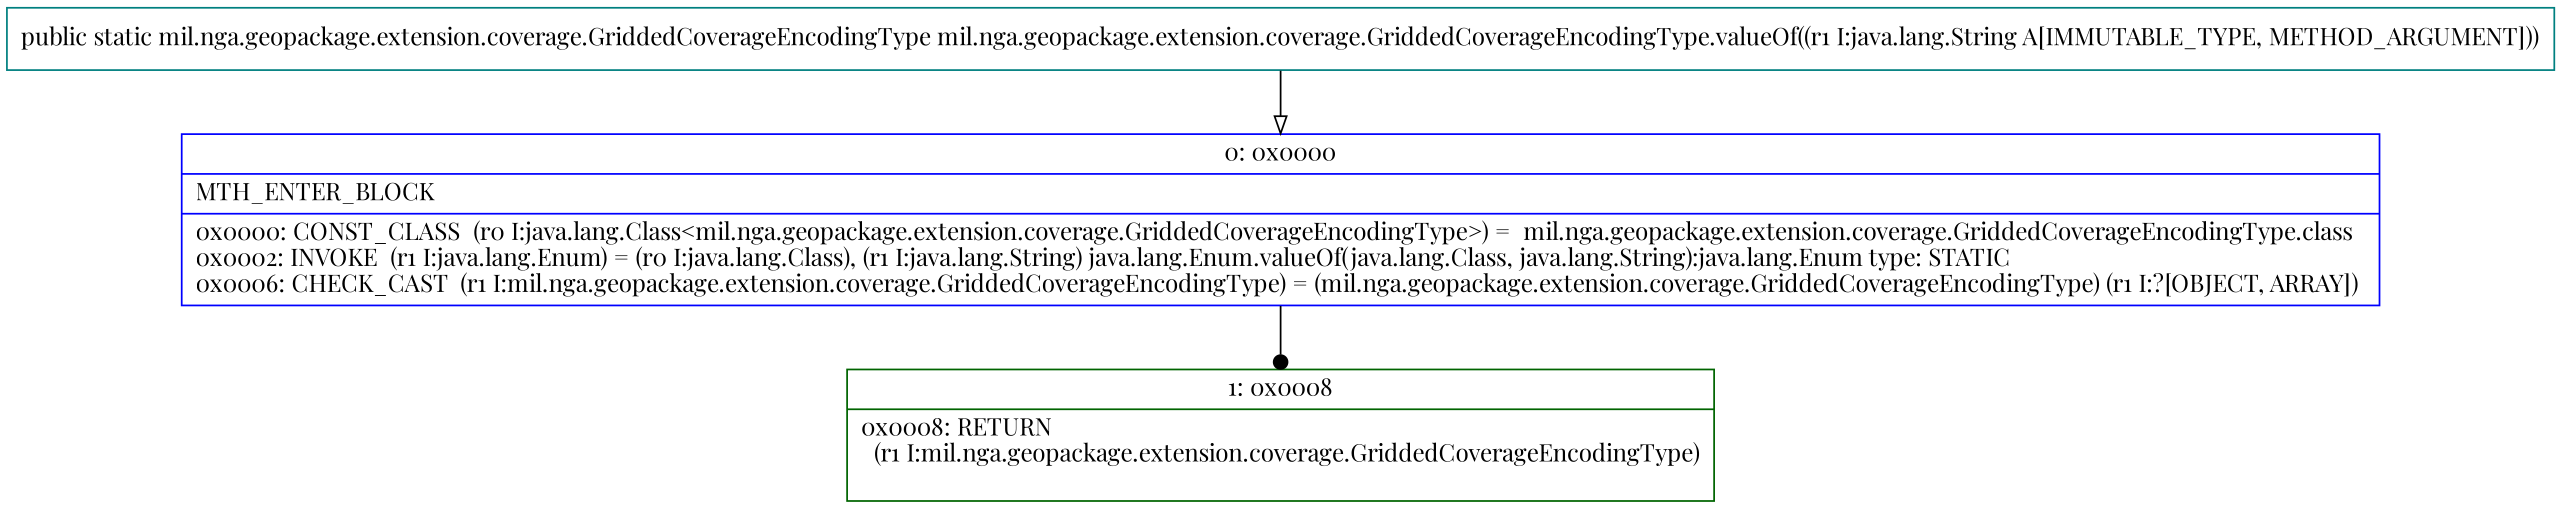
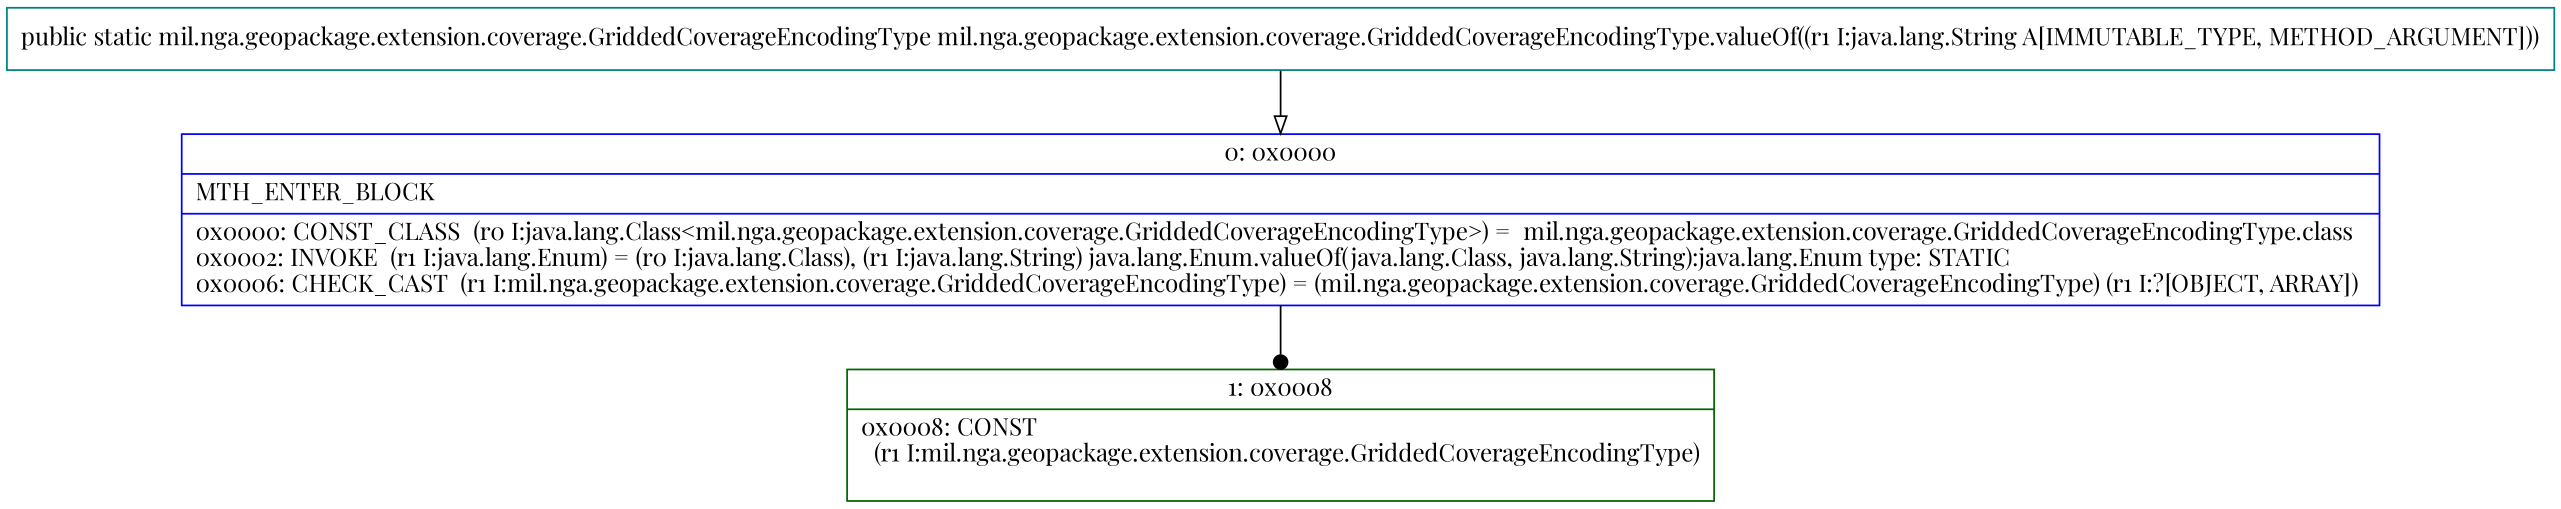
node "1: 0x0008": text "0x0008: RETURN" -> "0x0008: CONST"
